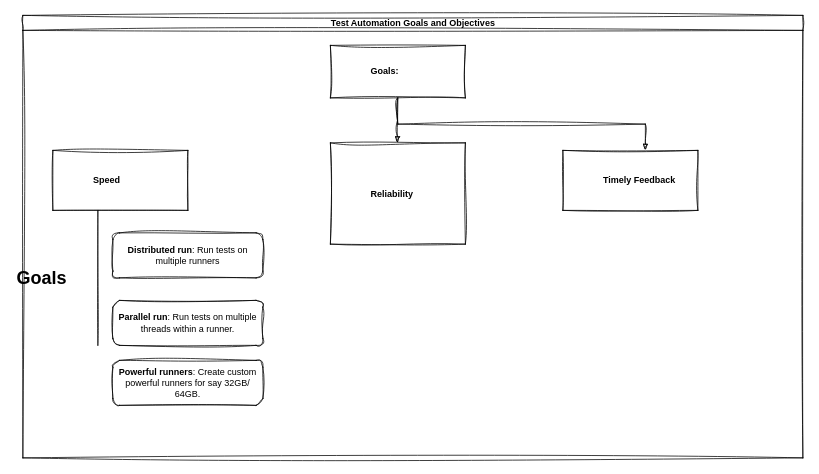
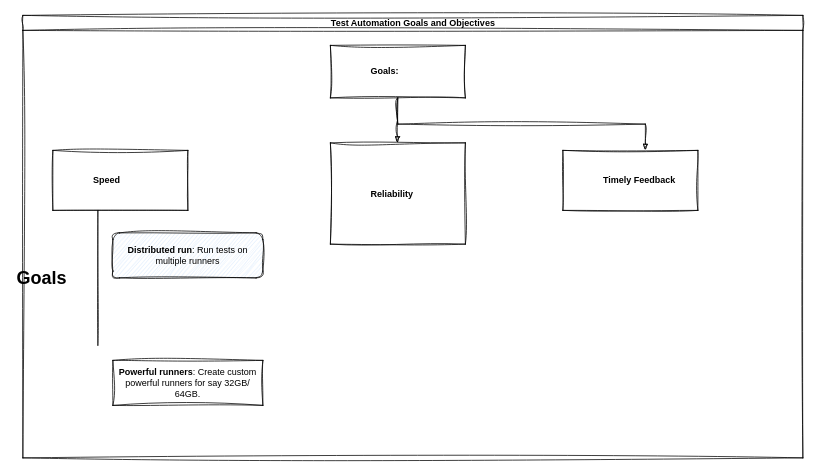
node "Distributed run: Run tests on multiple runners": fillcolor #ffffff -> #dae8fc
node "Parallel run: Run tests on multiple threads within a runner.": removed
node "Powerful runners: Create custom powerful runners for say 32GB/ 64GB.": shape rounded rectangle -> rectangle
